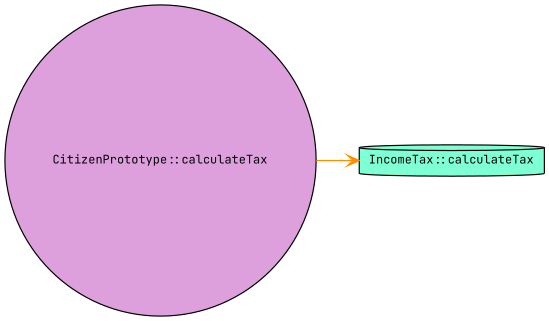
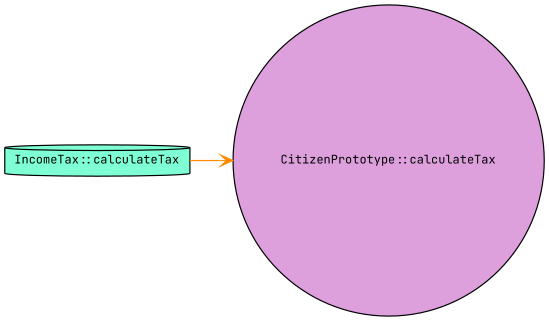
edge "CitizenPrototype::calculateTax" -> "IncomeTax::calculateTax": reversed
